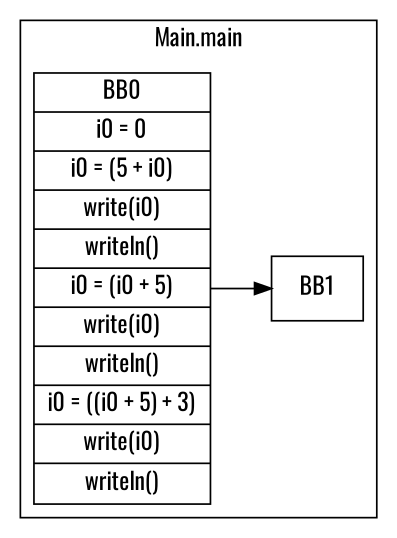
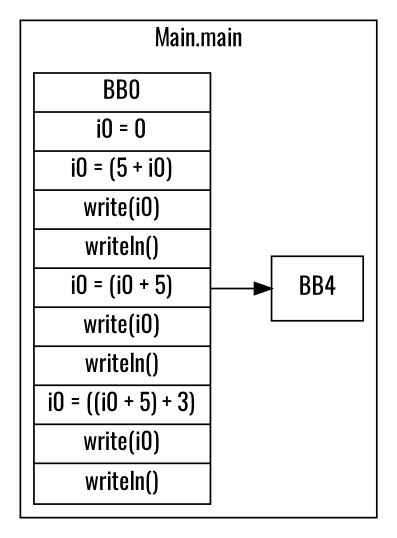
node "BB1": label "BB1" -> "BB4"
